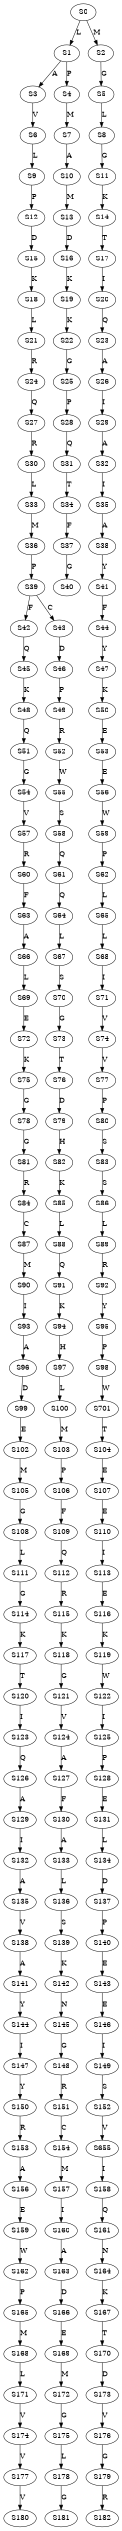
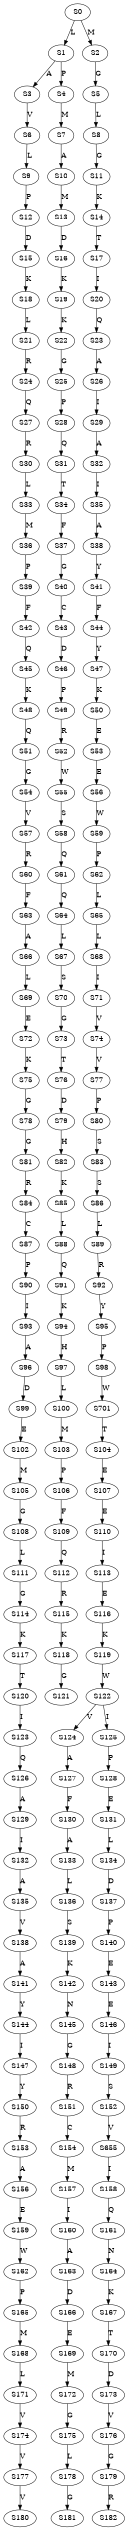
edge "S39" -> "S43": now "S40" -> "S43"
edge "S87" -> "S90": label "M" -> "P"
edge "S121" -> "S124": now "S122" -> "S124"
